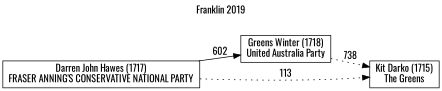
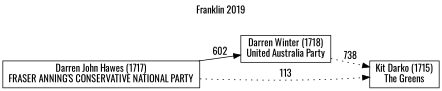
node "Greens Winter (1718) United Australia Party": label "Greens Winter (1718) United Australia Party" -> "Darren Winter (1718) United Australia Party"
